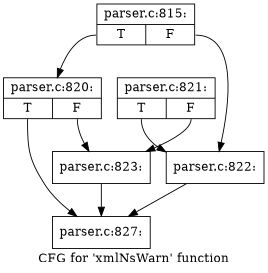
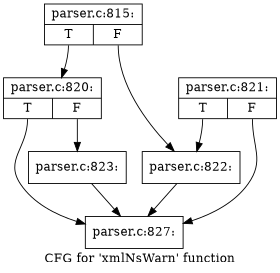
edge "parser.c:821:" -> "parser.c:823:": now "parser.c:821:" -> "parser.c:827:"
